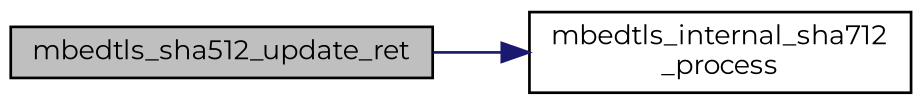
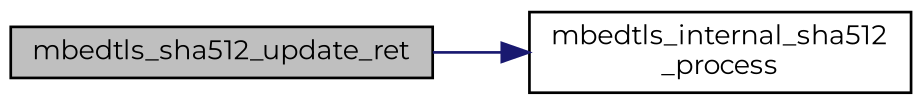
node "mbedtls_internal_sha712 _process": label "mbedtls_internal_sha712 _process" -> "mbedtls_internal_sha512 _process"
